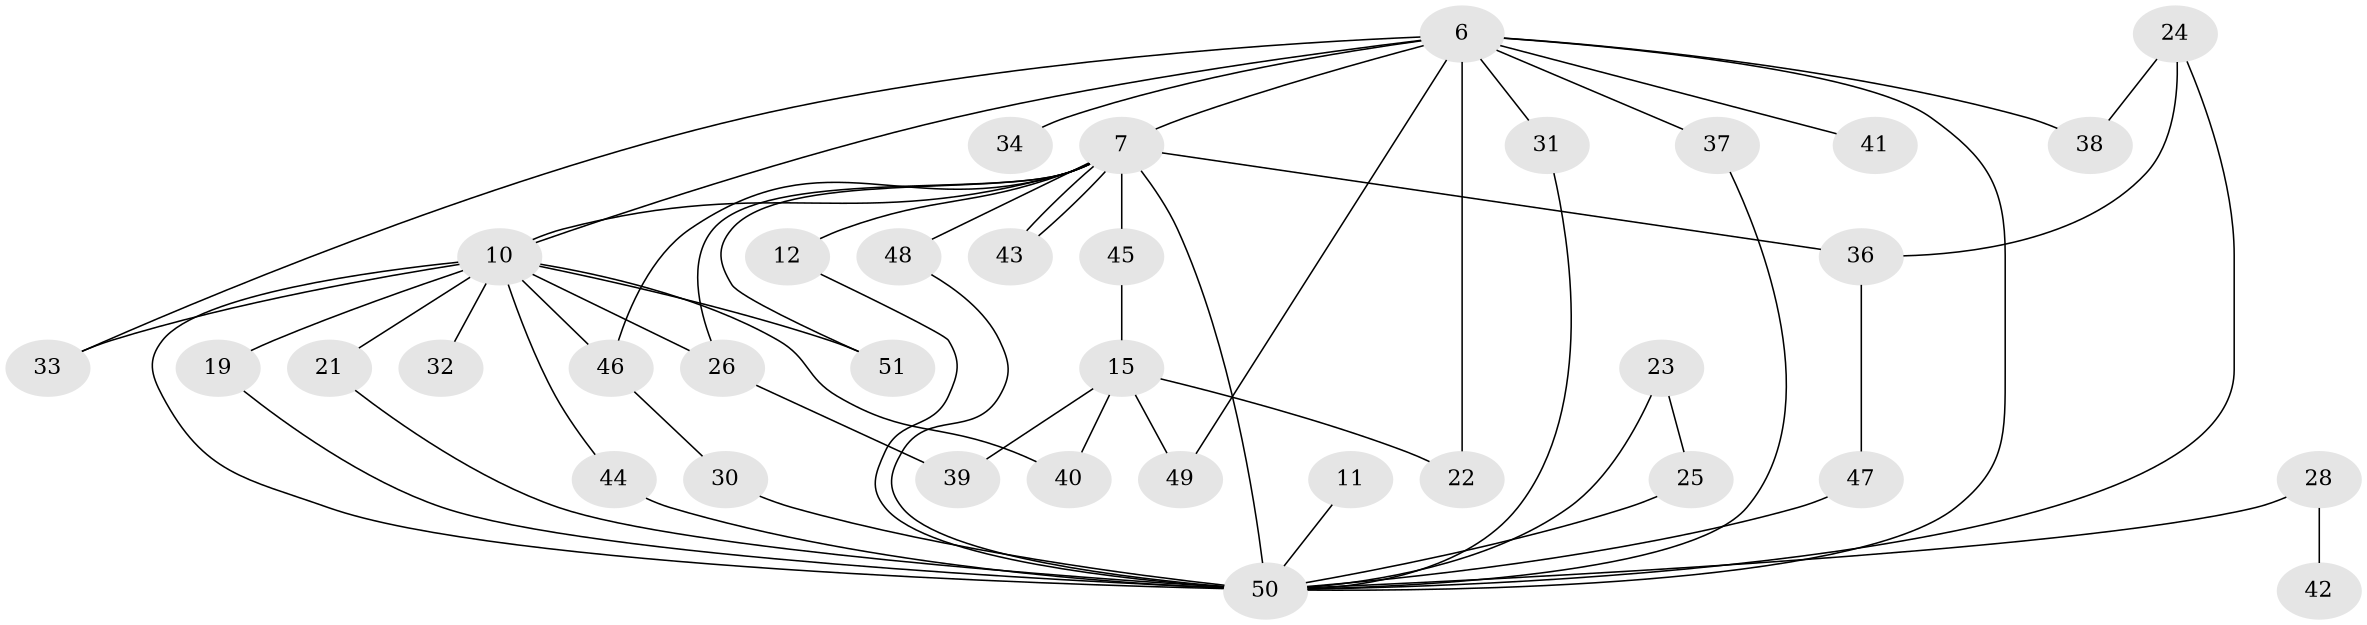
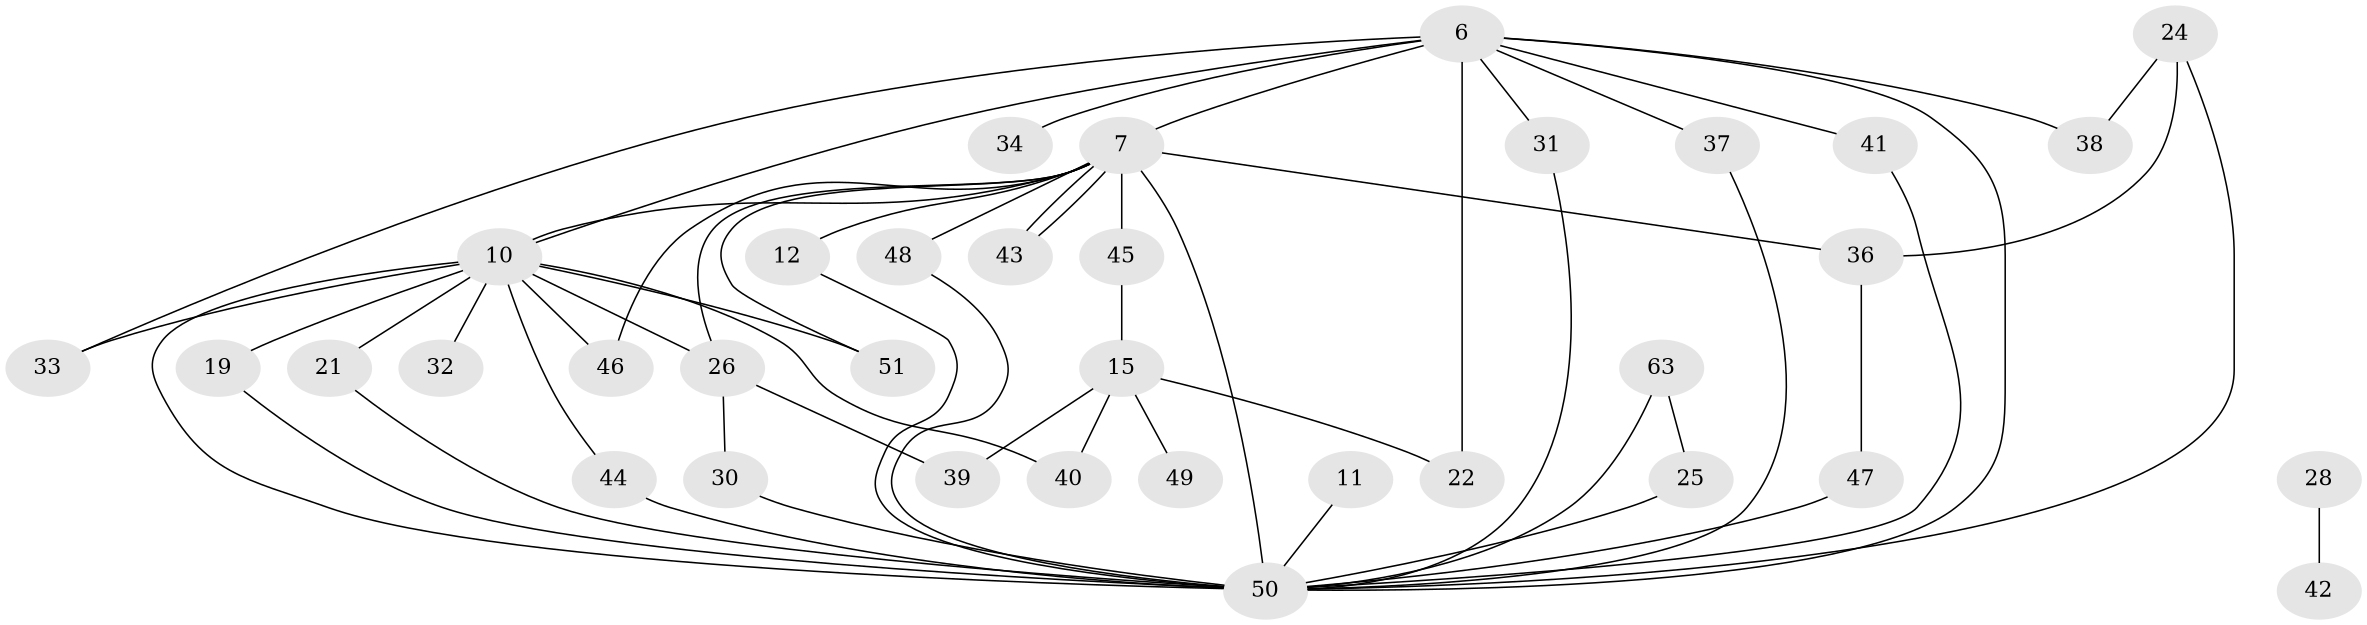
edge "6" -- "49": removed
node "23": label "23" -> "63"
edge "46" -- "30": now "26" -- "30"
edge "28" -- "50": now "41" -- "50"
